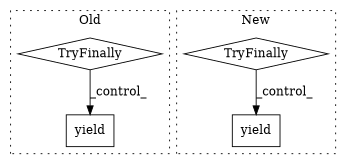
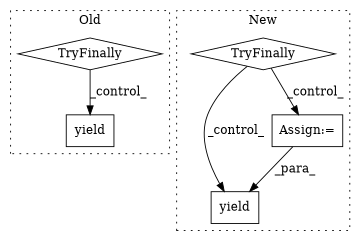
node "Assign:=": added
